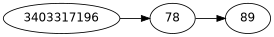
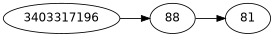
node "78": label "78" -> "88"
node "89": label "89" -> "81"
